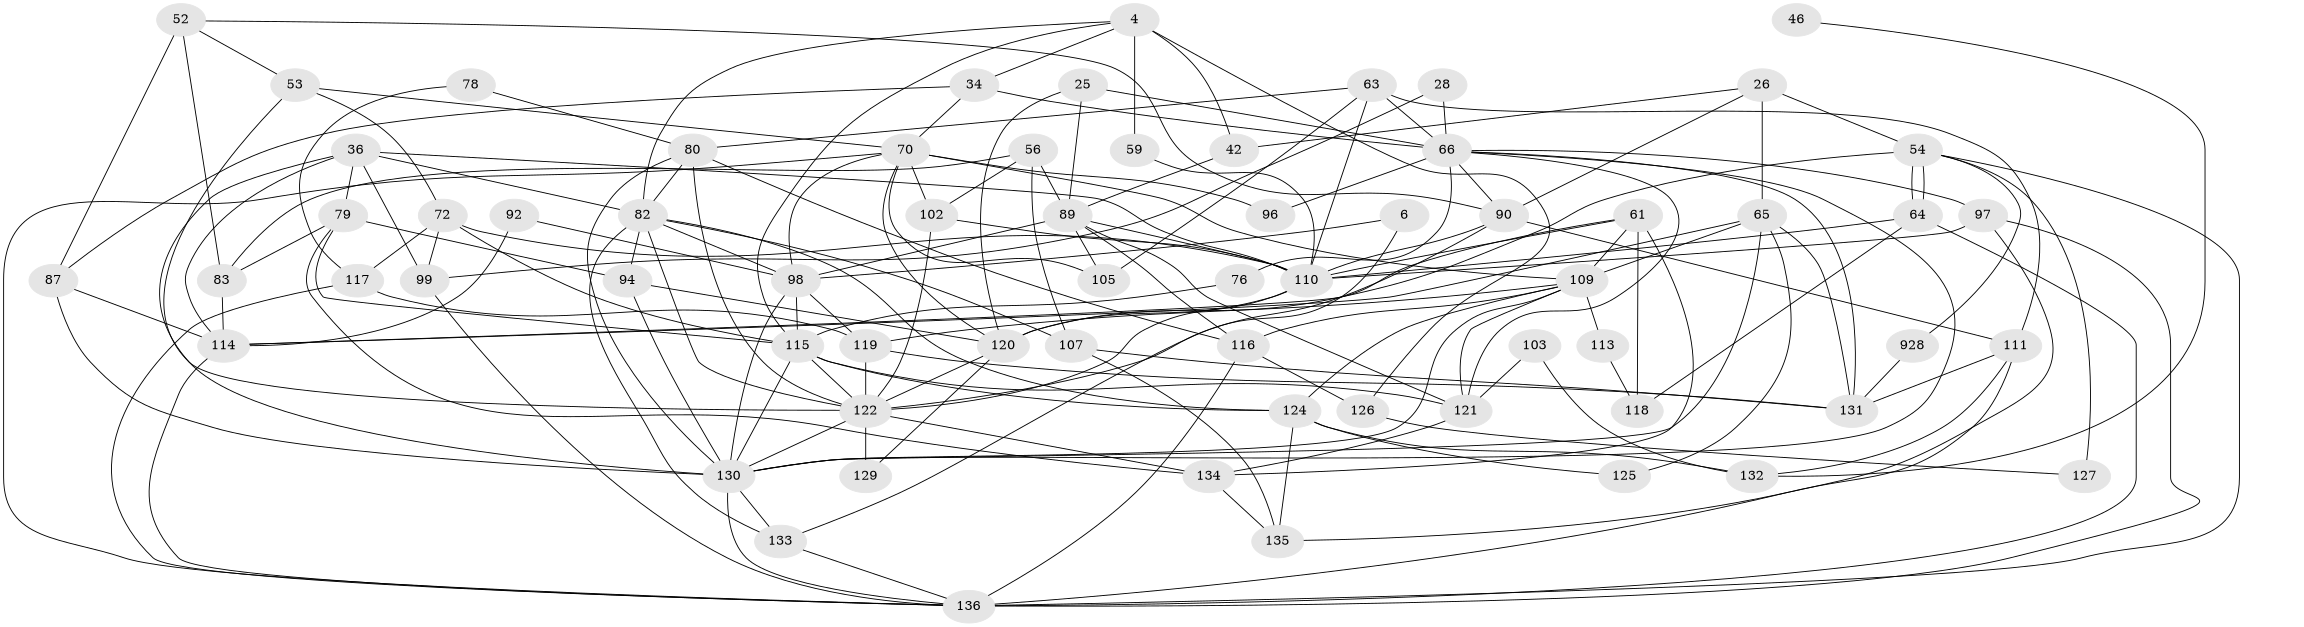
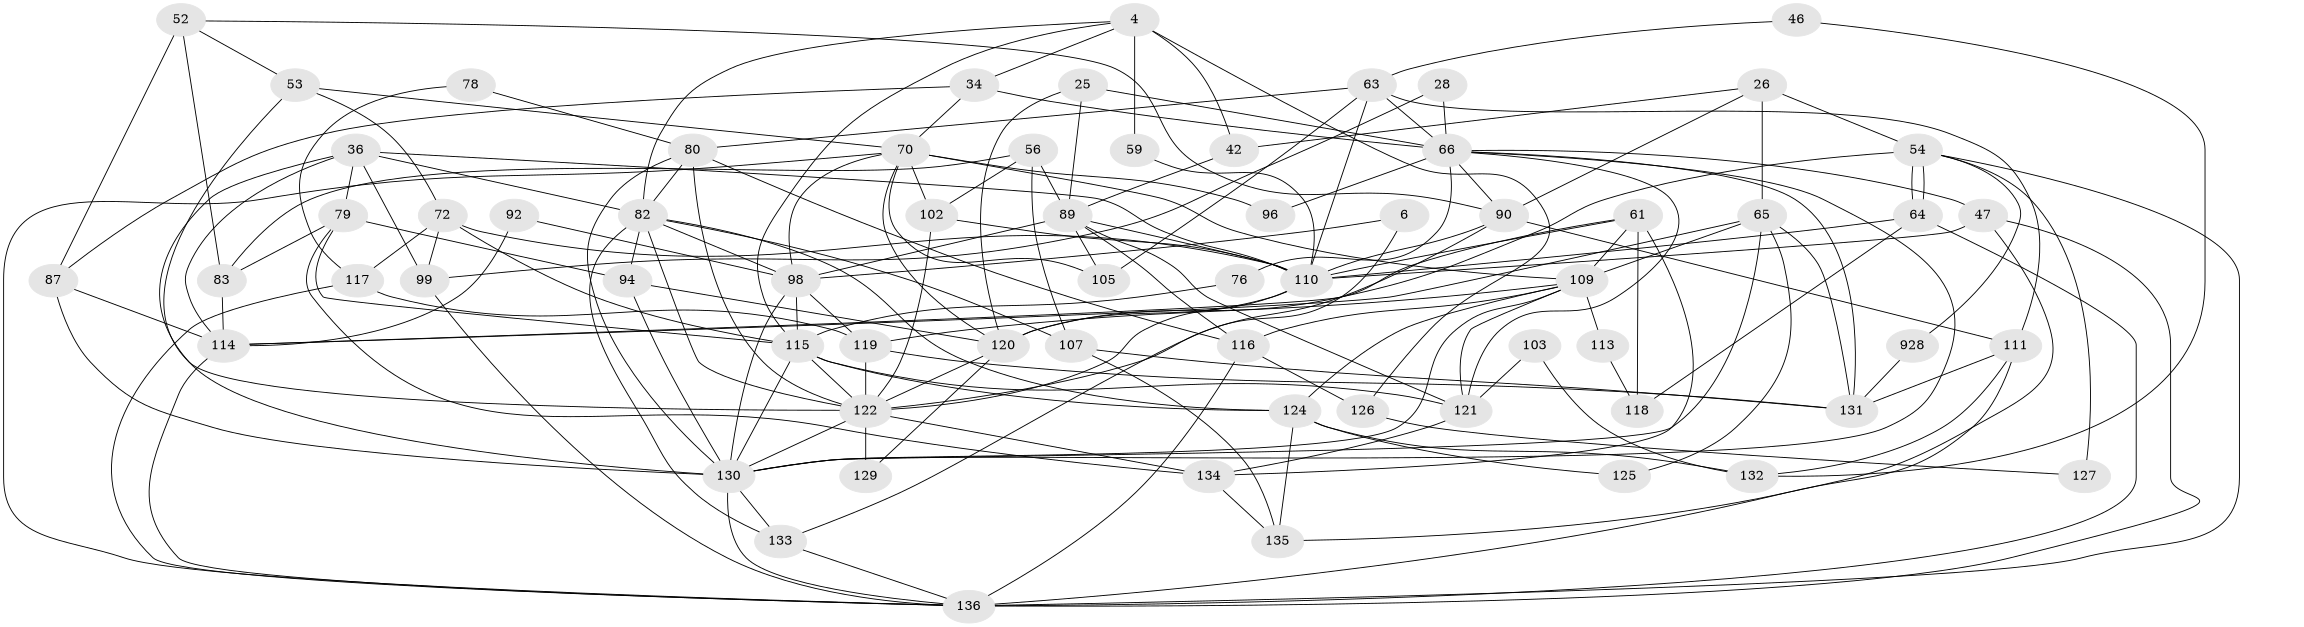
edge "46" -- "63": added
node "97": label "97" -> "47"
